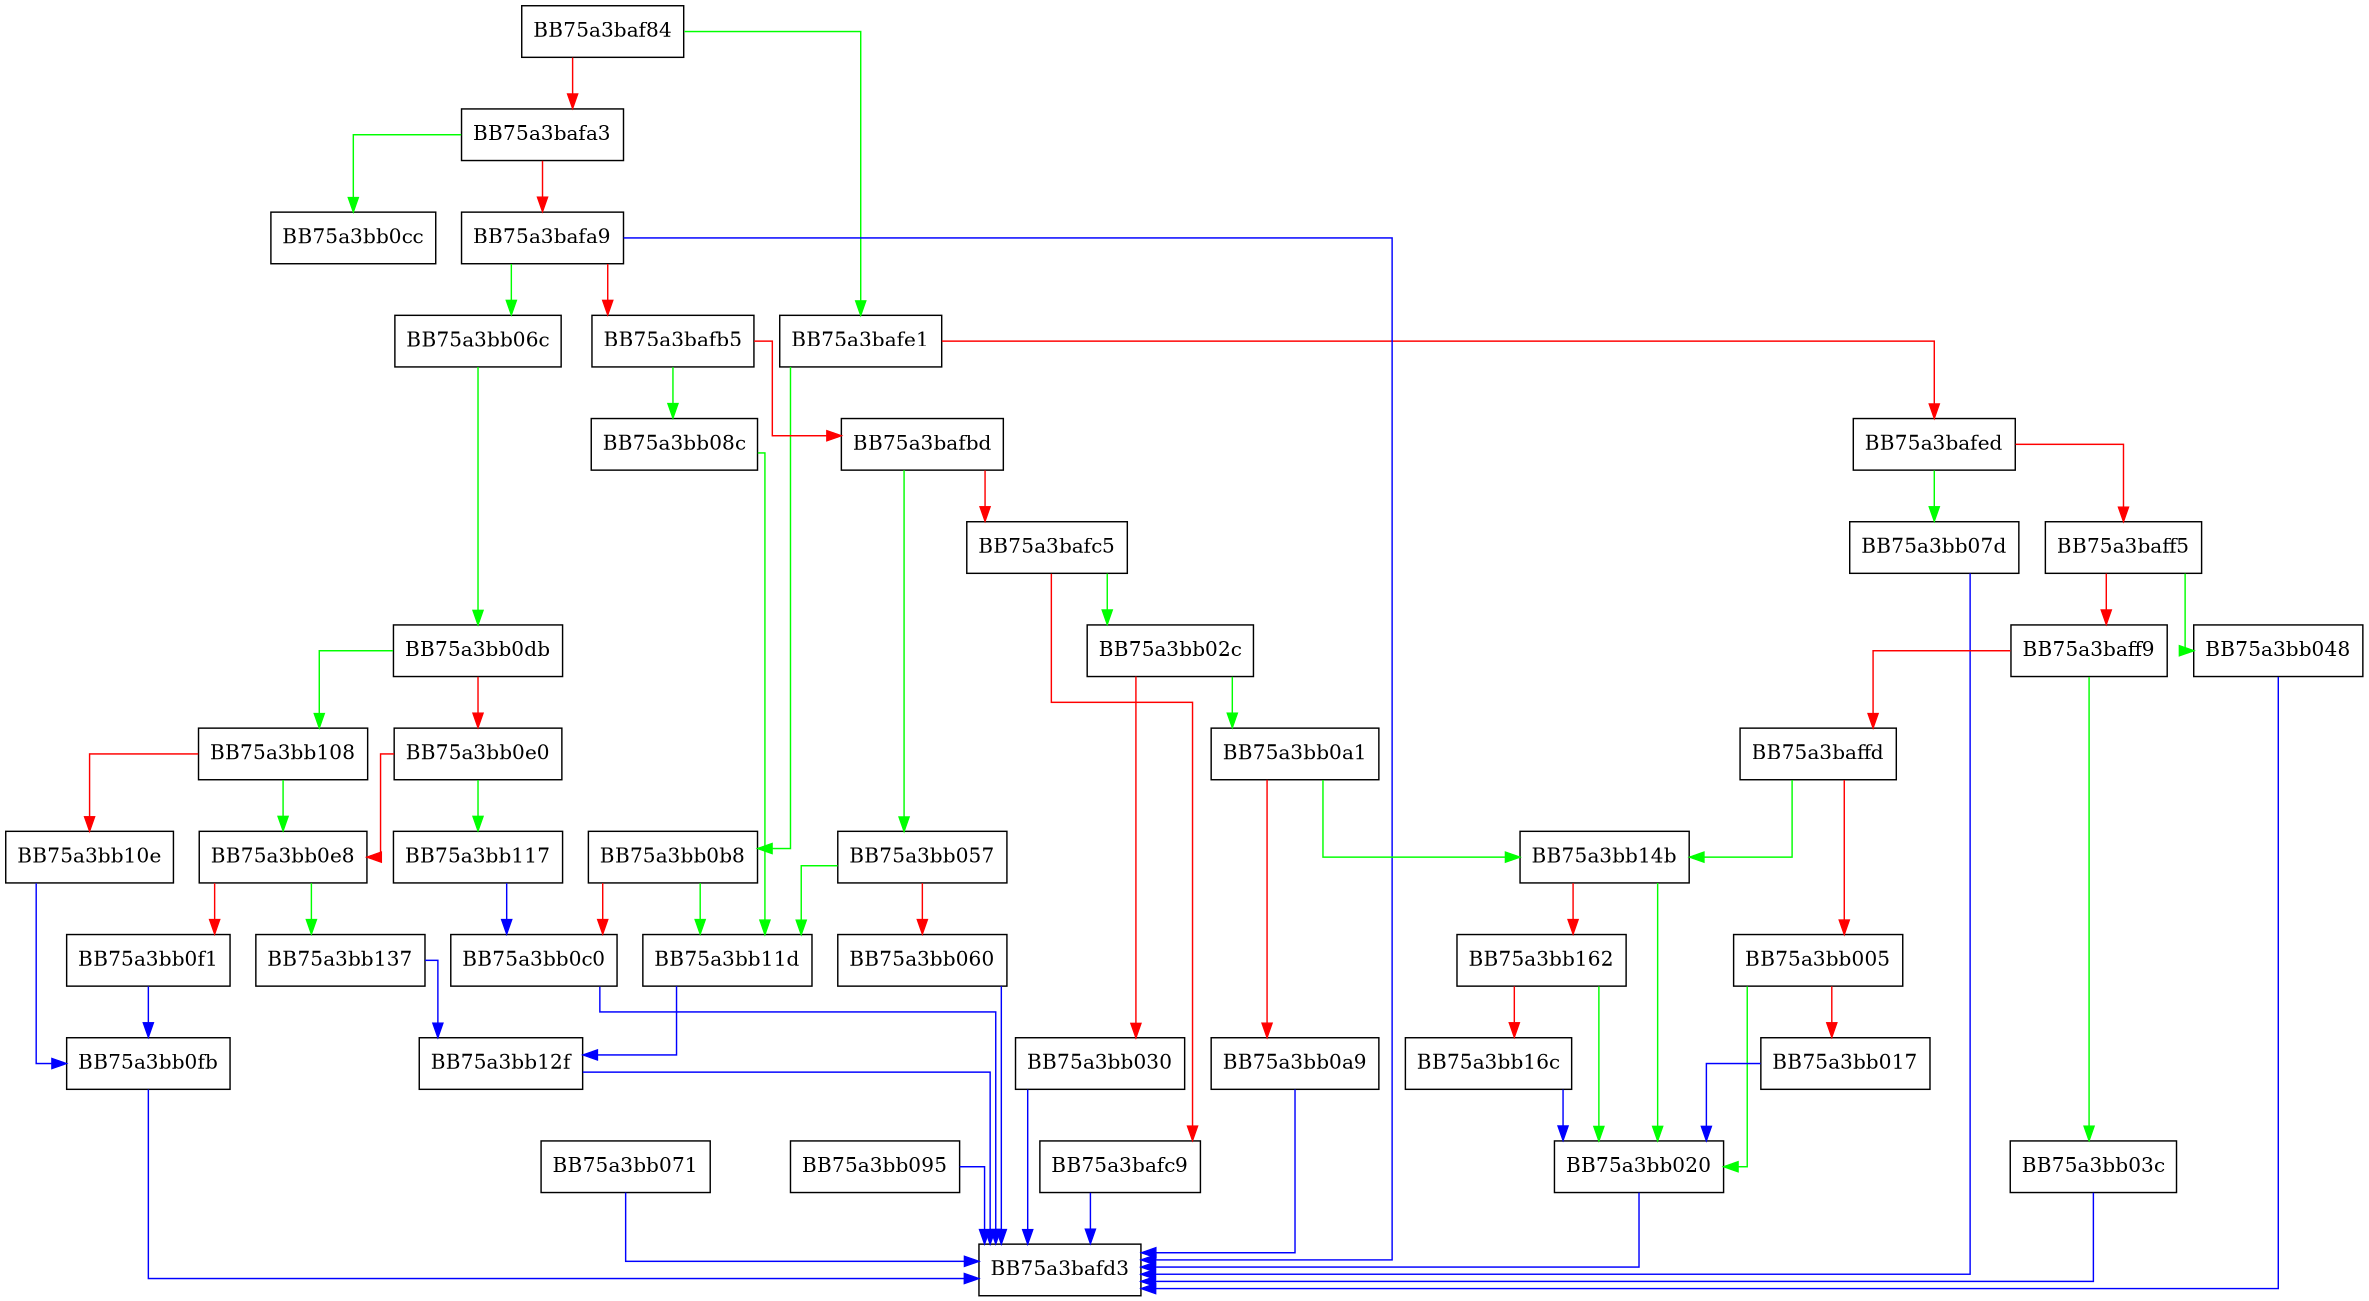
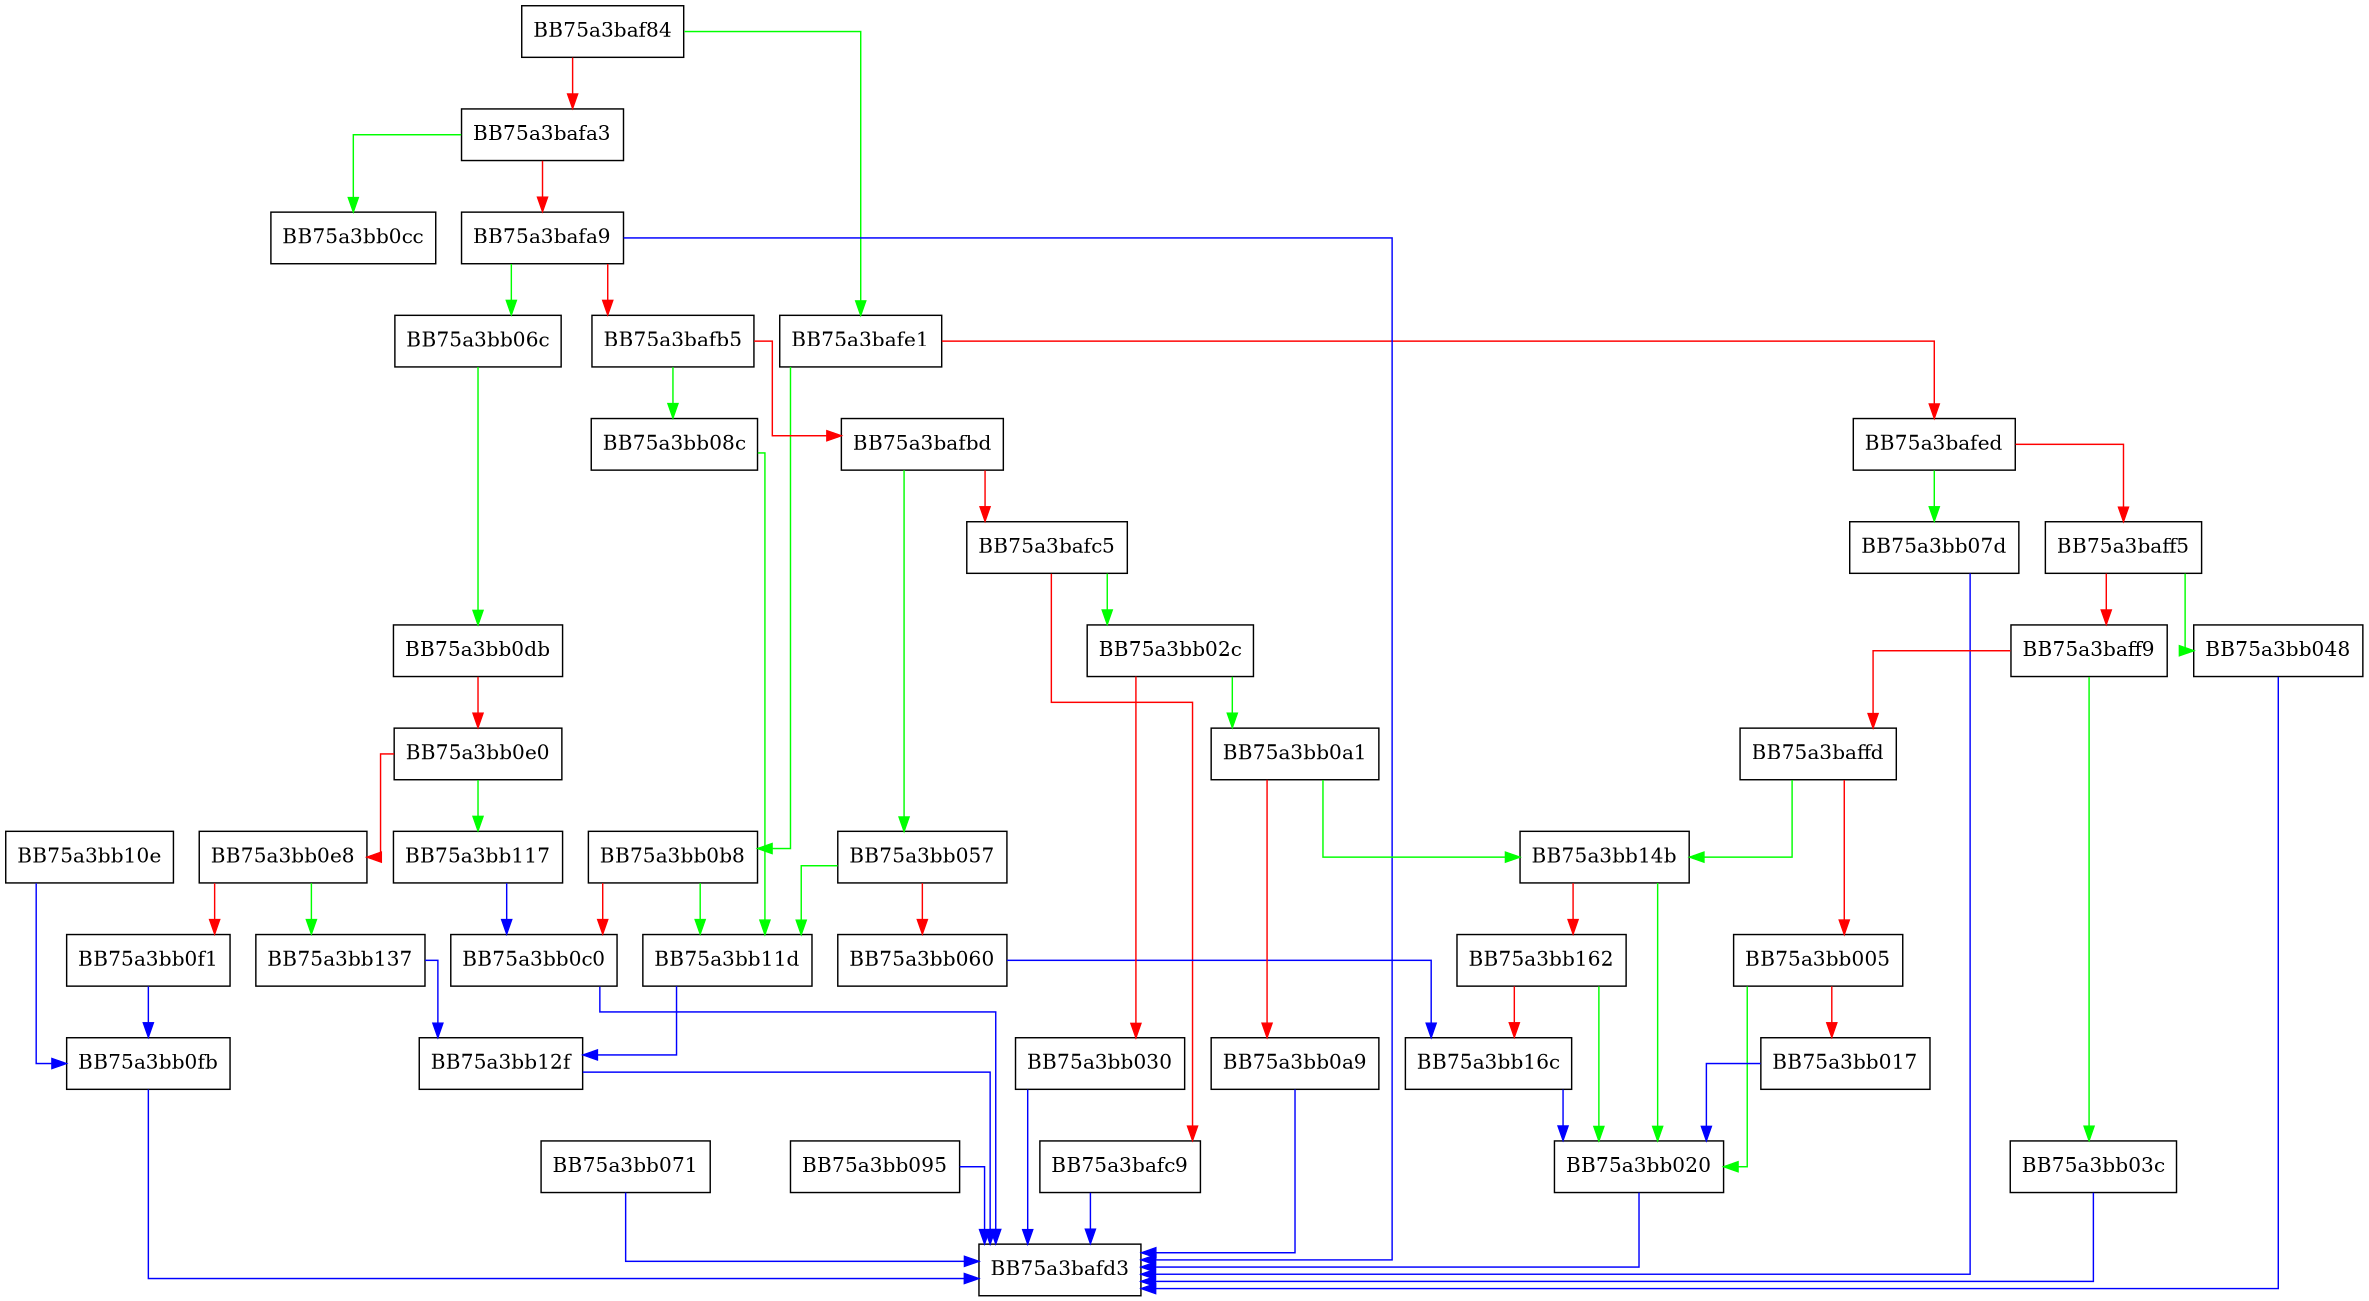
node "BB75a3bb108": removed
edge "BB75a3bb060" -> "BB75a3bafd3": now "BB75a3bb060" -> "BB75a3bb16c"
